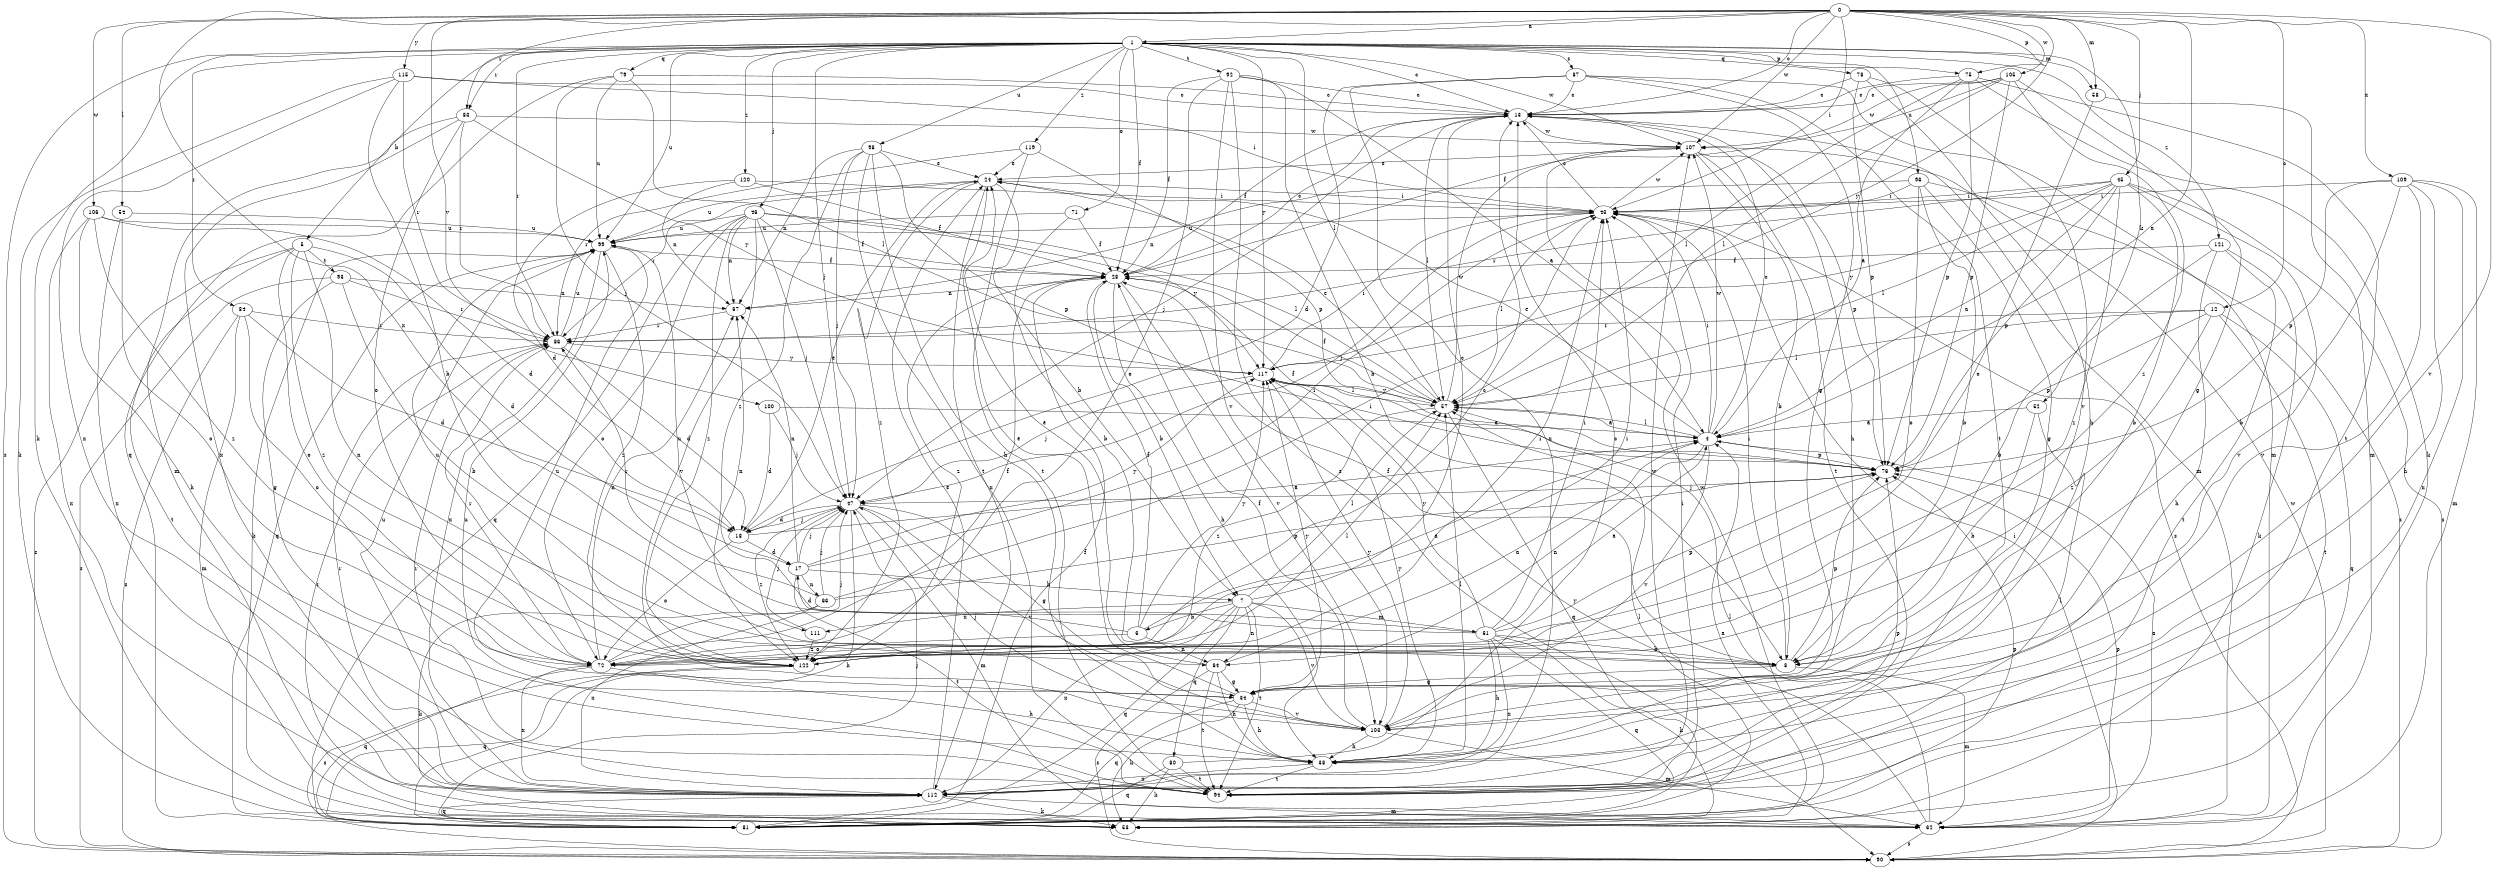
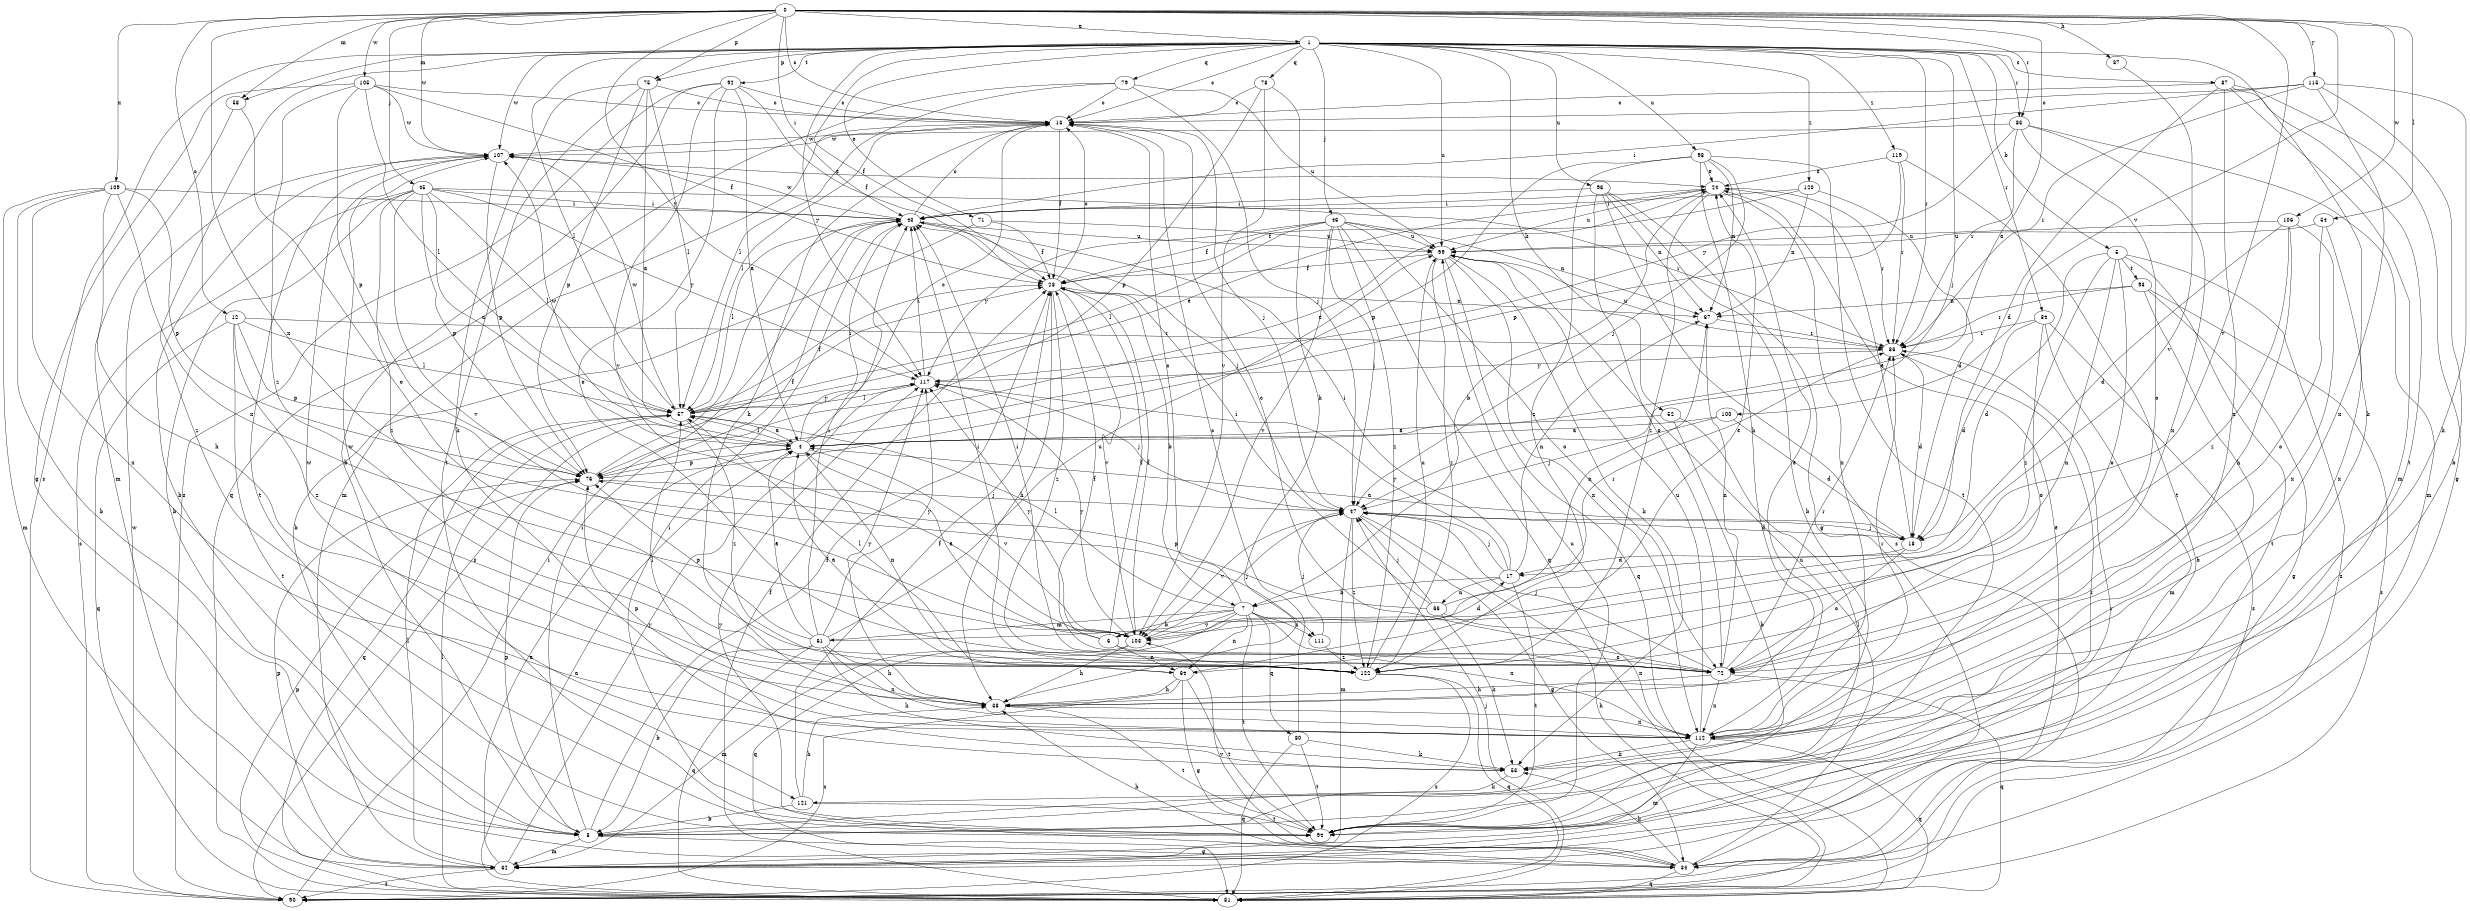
node "37": added
edge "109" -> "103": label "v" -> "x"
edge "121" -> "53": reversed
